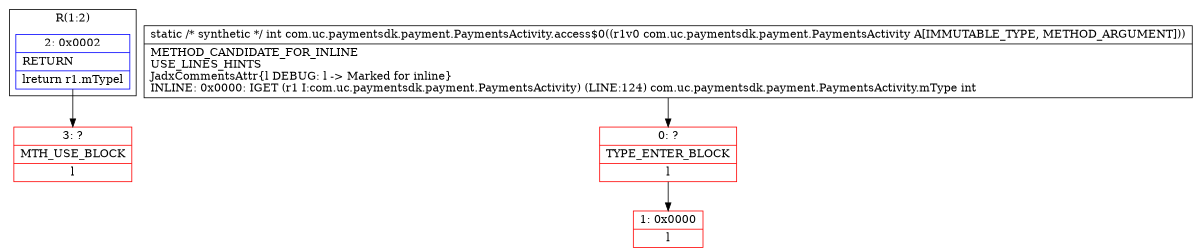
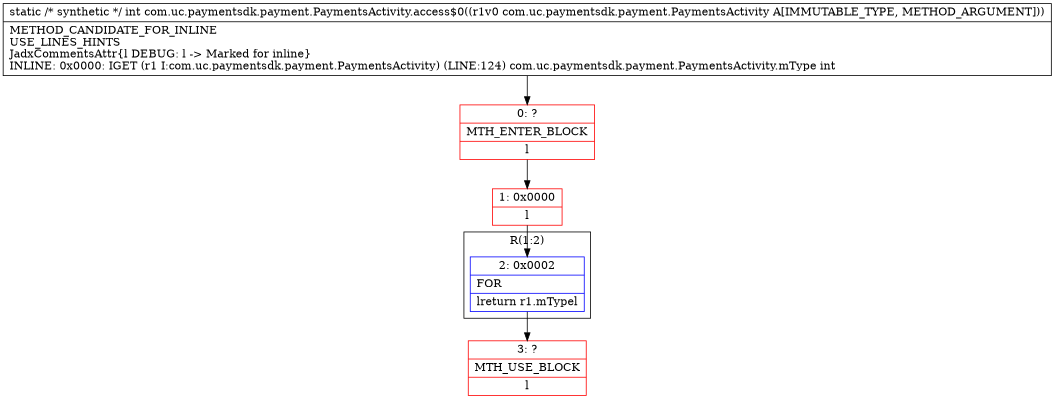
node "2: 0x0002": text "RETURN" -> "FOR"
node "0: ?": text "TYPE_ENTER_BLOCK" -> "MTH_ENTER_BLOCK"
edge "1: 0x0000" -> "2: 0x0002": added
